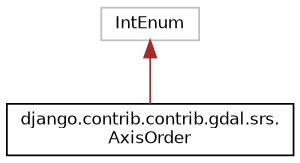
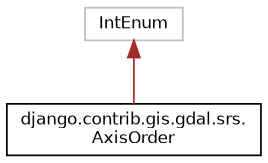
node "django.contrib.contrib.gdal.srs. AxisOrder": label "django.contrib.contrib.gdal.srs. AxisOrder" -> "django.contrib.gis.gdal.srs. AxisOrder"
